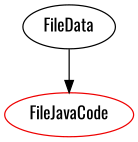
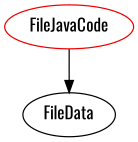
edge "FileData" -> "FileJavaCode": reversed
